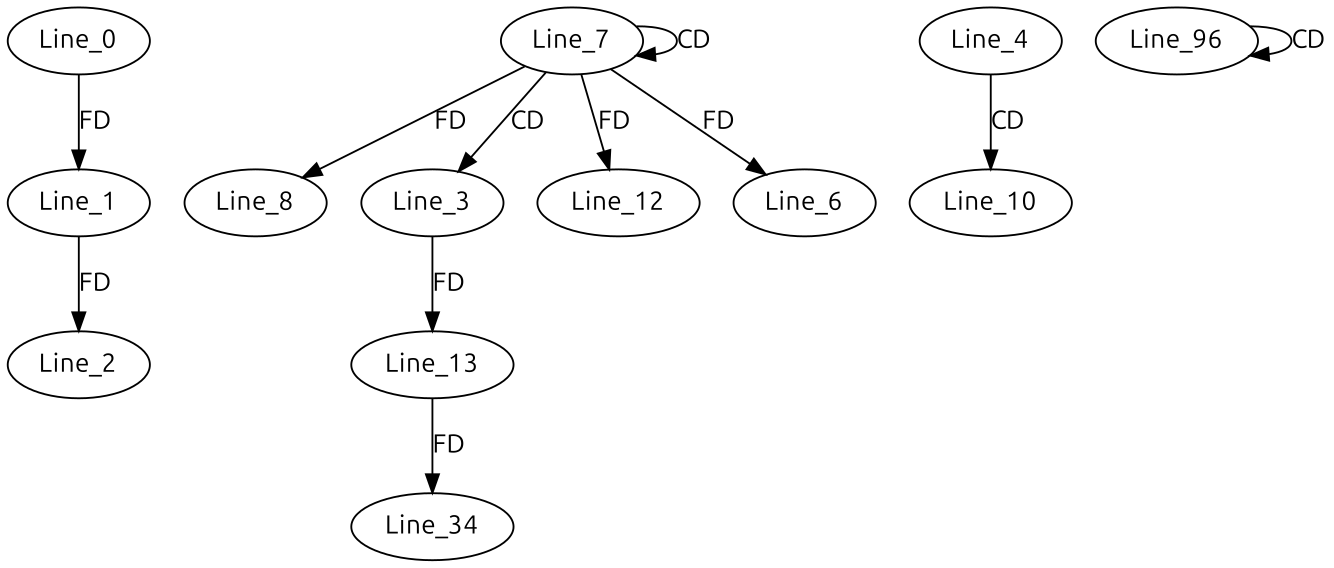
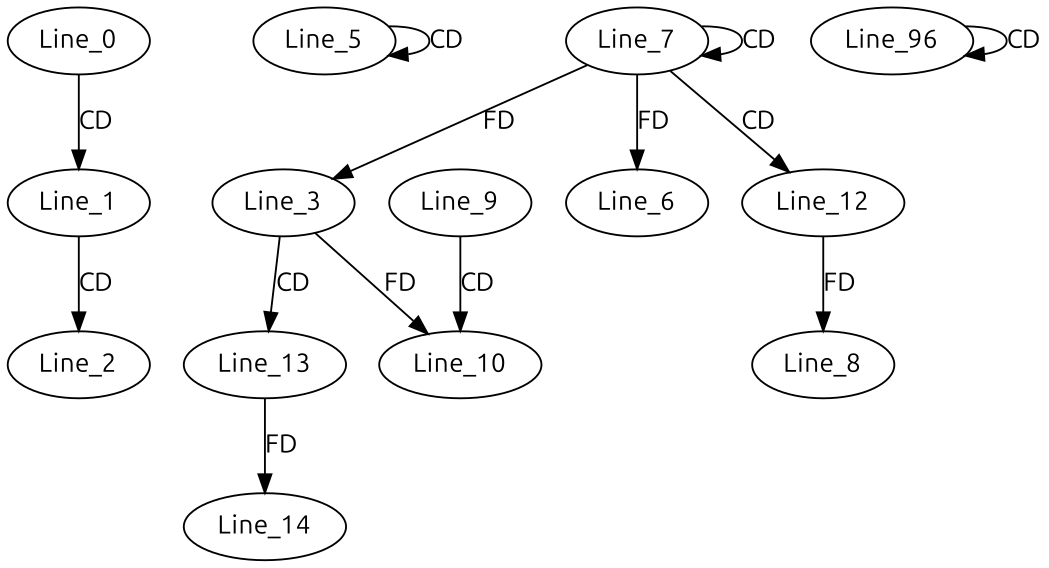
node "Line_5": added
node "Line_4": label "Line_4" -> "Line_9"
edge "Line_7" -> "Line_8": now "Line_12" -> "Line_8"
edge "Line_0" -> "Line_1": label "FD" -> "CD"
edge "Line_7" -> "Line_3": label "CD" -> "FD"
edge "Line_7" -> "Line_12": label "FD" -> "CD"
edge "Line_3" -> "Line_10": added, label "FD"
edge "Line_1" -> "Line_2": label "FD" -> "CD"
edge "Line_3" -> "Line_13": label "FD" -> "CD"
node "Line_34": label "Line_34" -> "Line_14"
